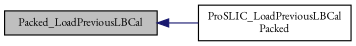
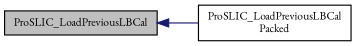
node "Packed_LoadPreviousLBCal": label "Packed_LoadPreviousLBCal" -> "ProSLIC_LoadPreviousLBCal"
